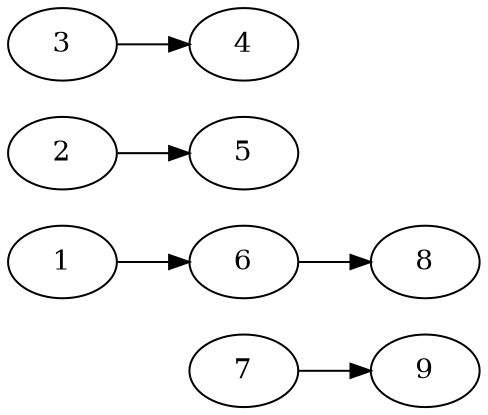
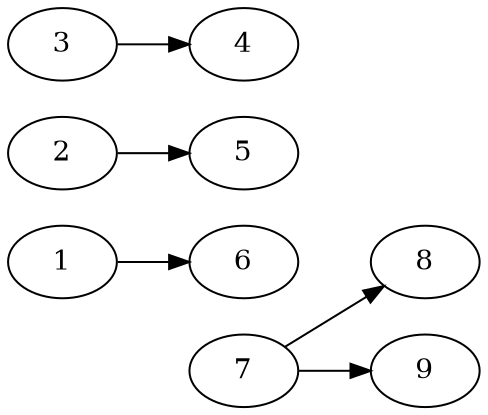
edge "6" -> "8": now "7" -> "8"
